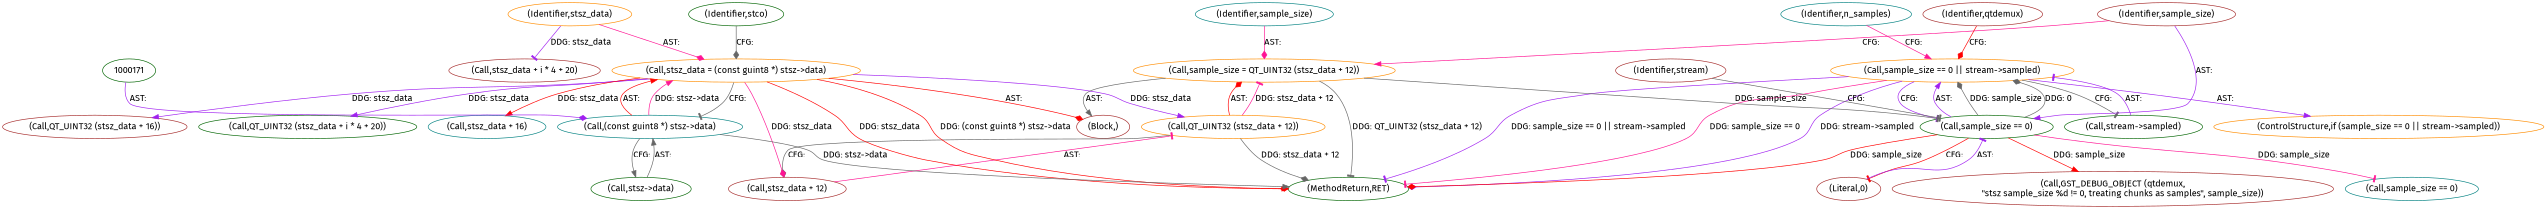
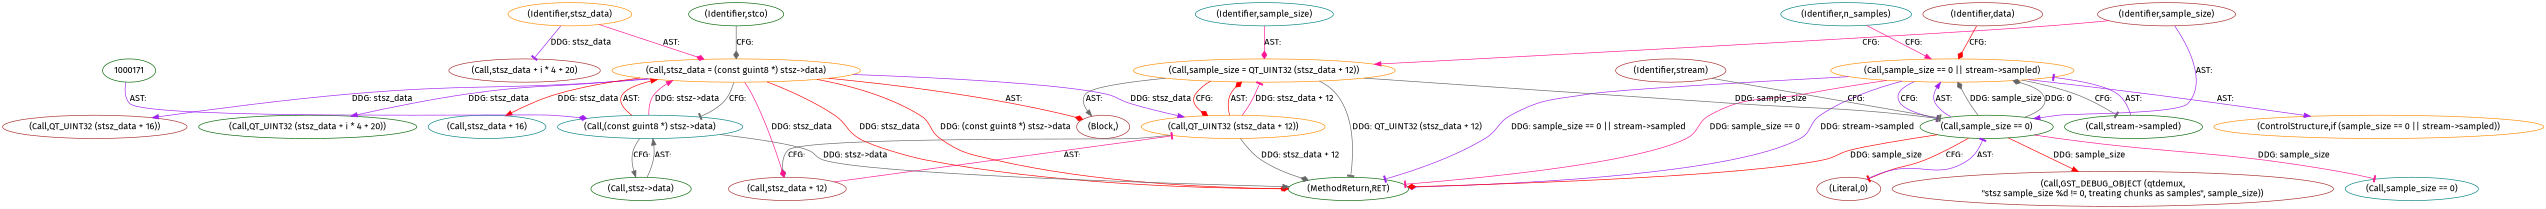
node "(Identifier,qtdemux)": label "(Identifier,qtdemux)" -> "(Identifier,data)"
edge "(Call,sample_size = QT_UINT32 (stsz_data + 12))" -> "(Call,QT_UINT32 (stsz_data + 12))": added, label "CFG:"
